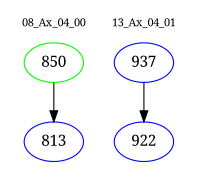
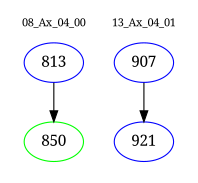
node "937": label "937" -> "907"
edge "850" -> "813": reversed
node "922": label "922" -> "921"
